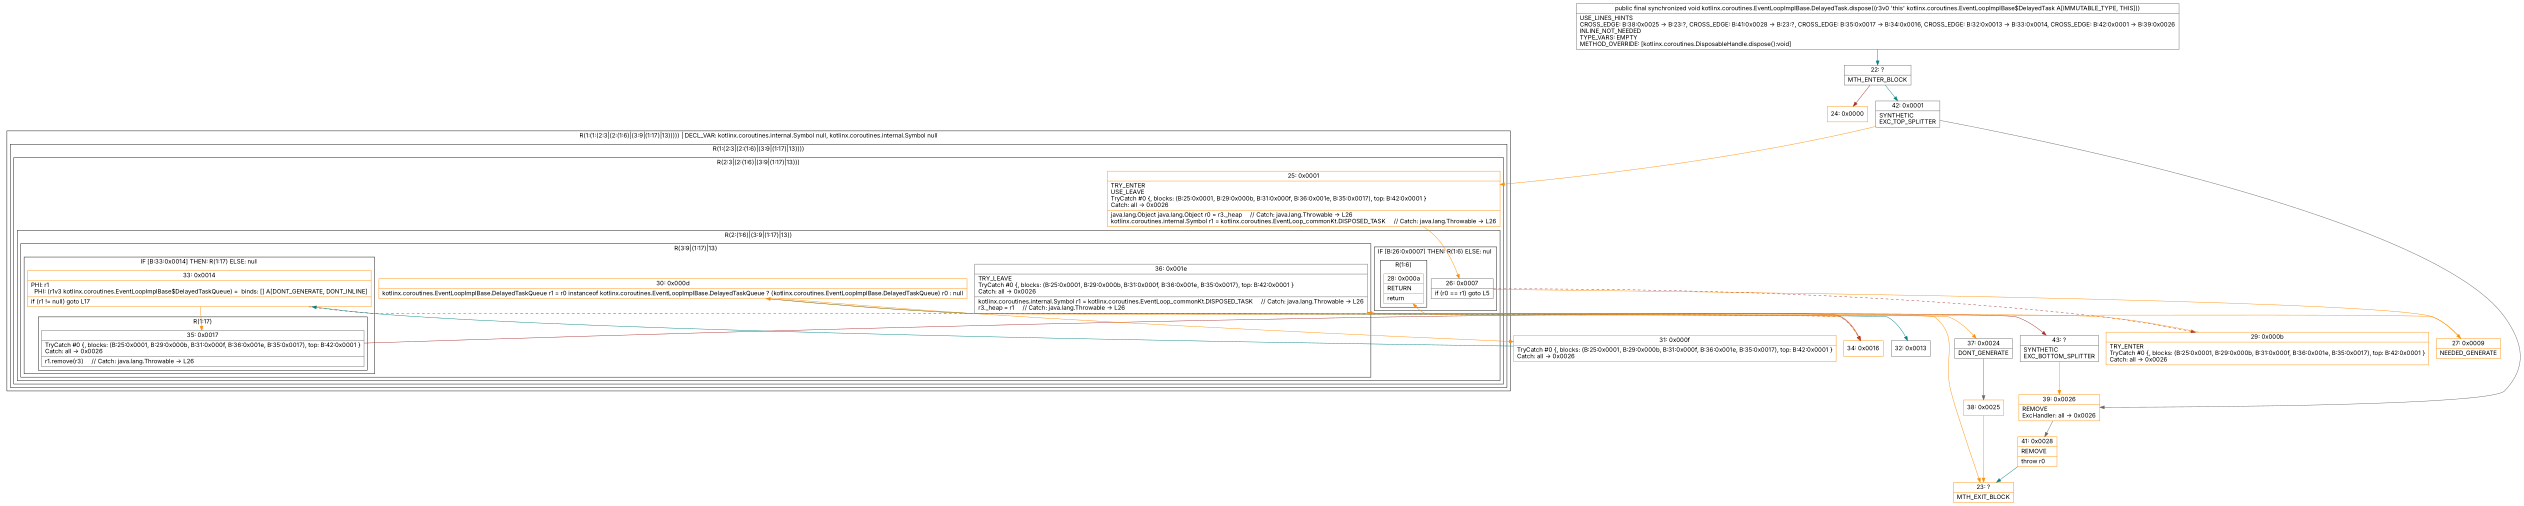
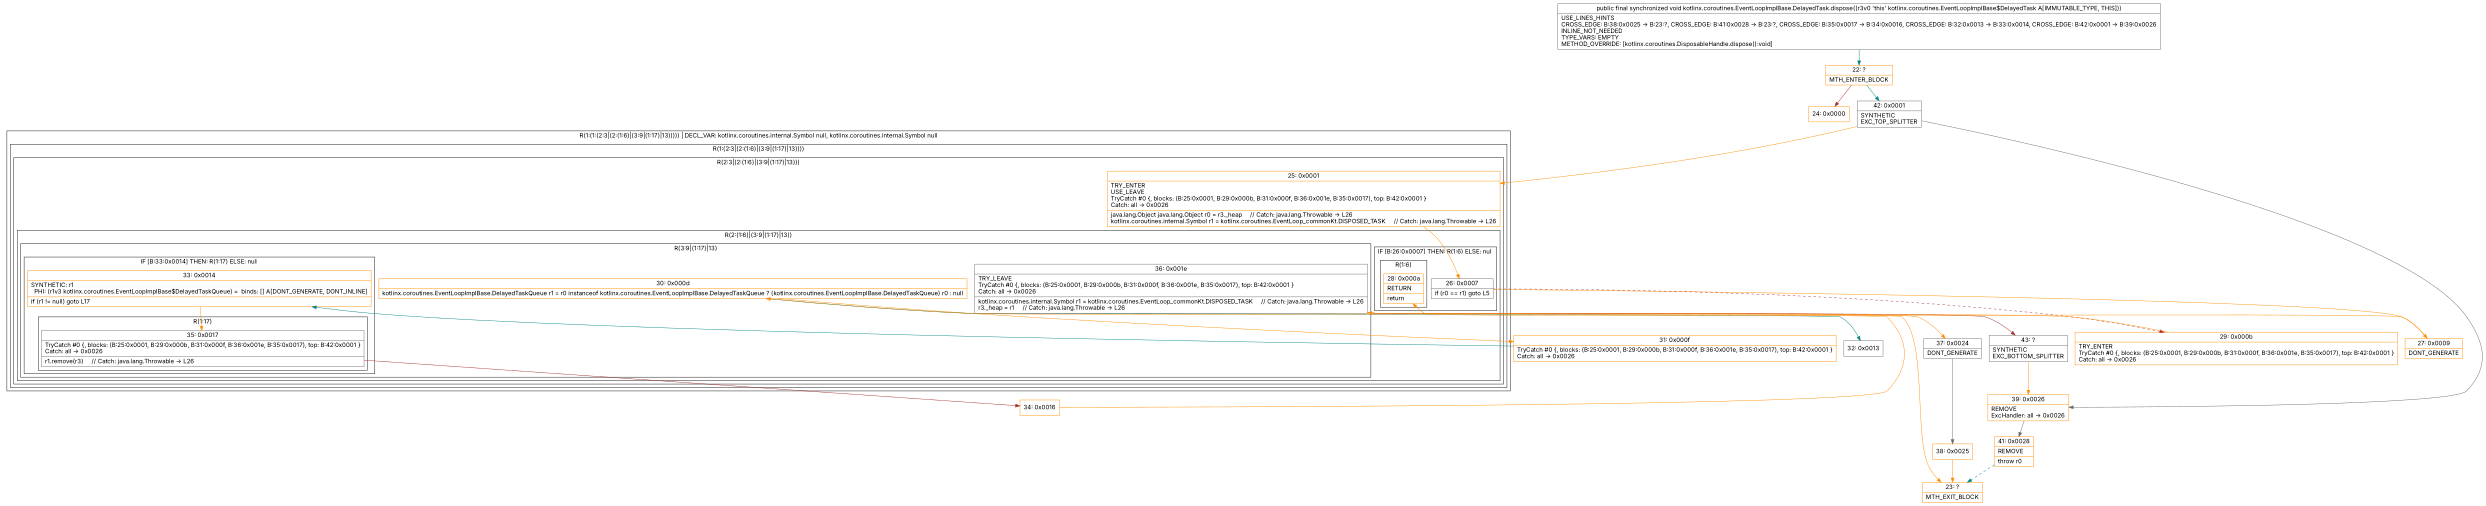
node "22: ?": color gray40 -> darkorange
node "33: 0x0014": text "PHI: r1" -> "SYNTHETIC: r1"
edge "33: 0x0014" -> "34: 0x0016": removed
node "27: 0x0009": text "NEEDED_GENERATE" -> "DONT_GENERATE"
edge "41: 0x0028" -> "23: ?": style solid -> dashed
